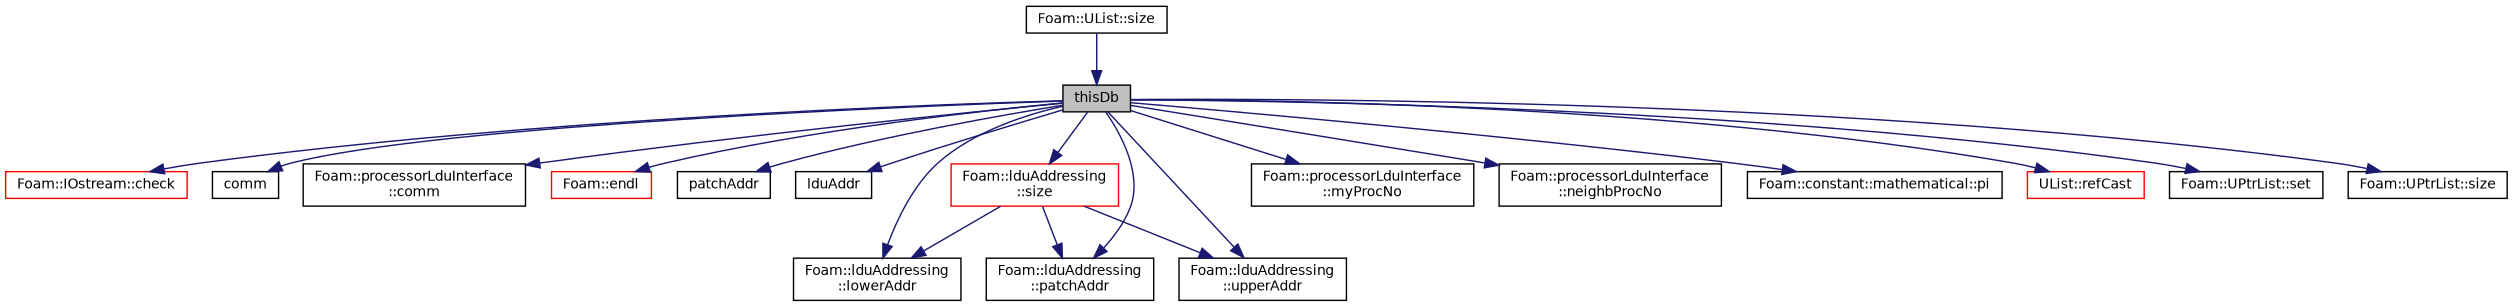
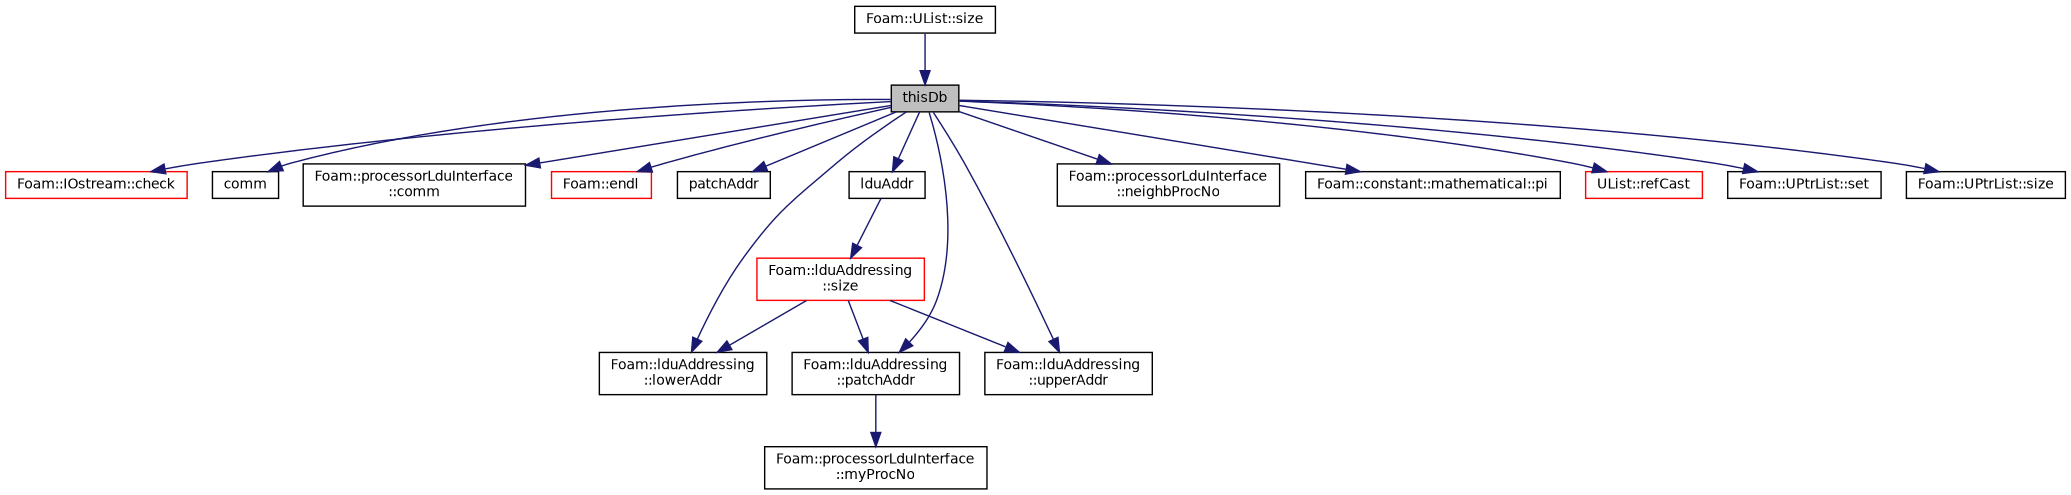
edge "thisDb" -> "Foam::lduAddressing ::size": now "lduAddr" -> "Foam::lduAddressing ::size"
edge "thisDb" -> "Foam::processorLduInterface ::myProcNo": now "Foam::lduAddressing ::patchAddr" -> "Foam::processorLduInterface ::myProcNo"
